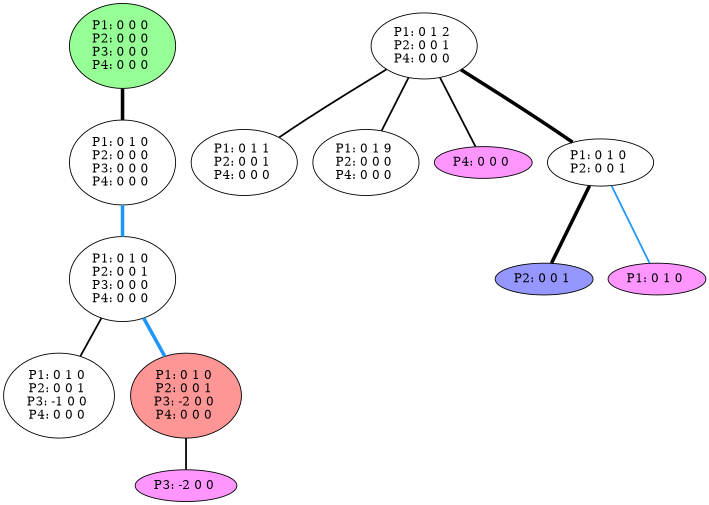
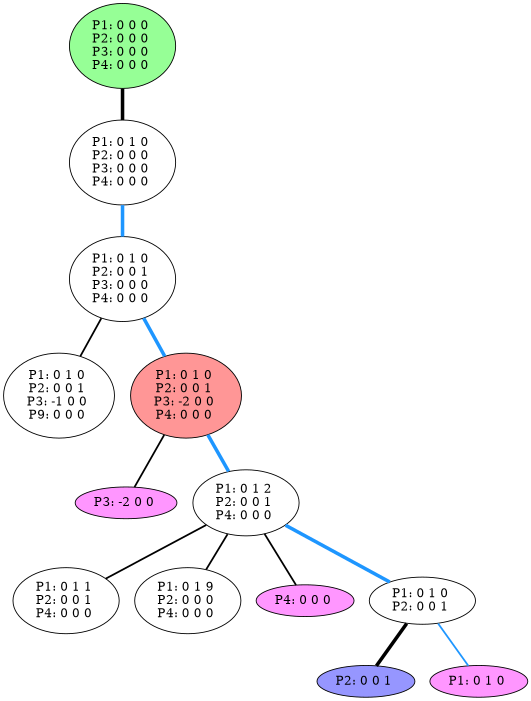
edge "P1: 0 1 2 P2: 0 0 1 P4: 0 0 0" -- "P1: 0 1 0 P2: 0 0 1": color black -> #1e96ff
node "P1: 0 1 0 P2: 0 0 1 P3: -1 0 0 P4: 0 0 0": label "P1: 0 1 0 P2: 0 0 1 P3: -1 0 0 P4: 0 0 0" -> "P1: 0 1 0 P2: 0 0 1 P3: -1 0 0 P9: 0 0 0"
edge "P1: 0 1 0 P2: 0 0 1 P3: -2 0 0 P4: 0 0 0" -- "P1: 0 1 2 P2: 0 0 1 P4: 0 0 0": added
